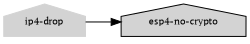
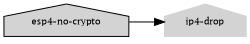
edge "ip4-drop" -> "esp4-no-crypto": reversed
